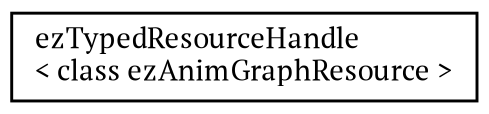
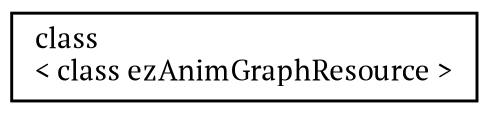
node "ezTypedResourceHandle < class ezAnimGraphResource >": label "ezTypedResourceHandle < class ezAnimGraphResource >" -> "class < class ezAnimGraphResource >"
